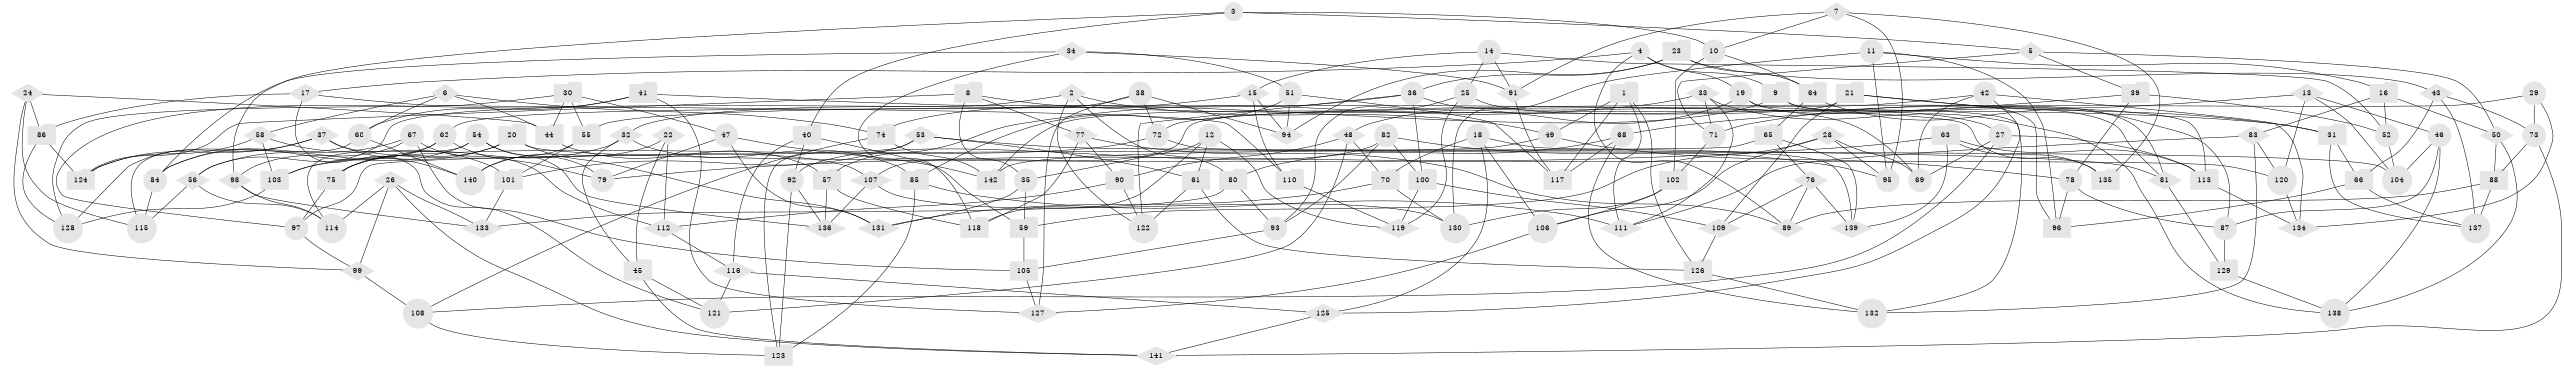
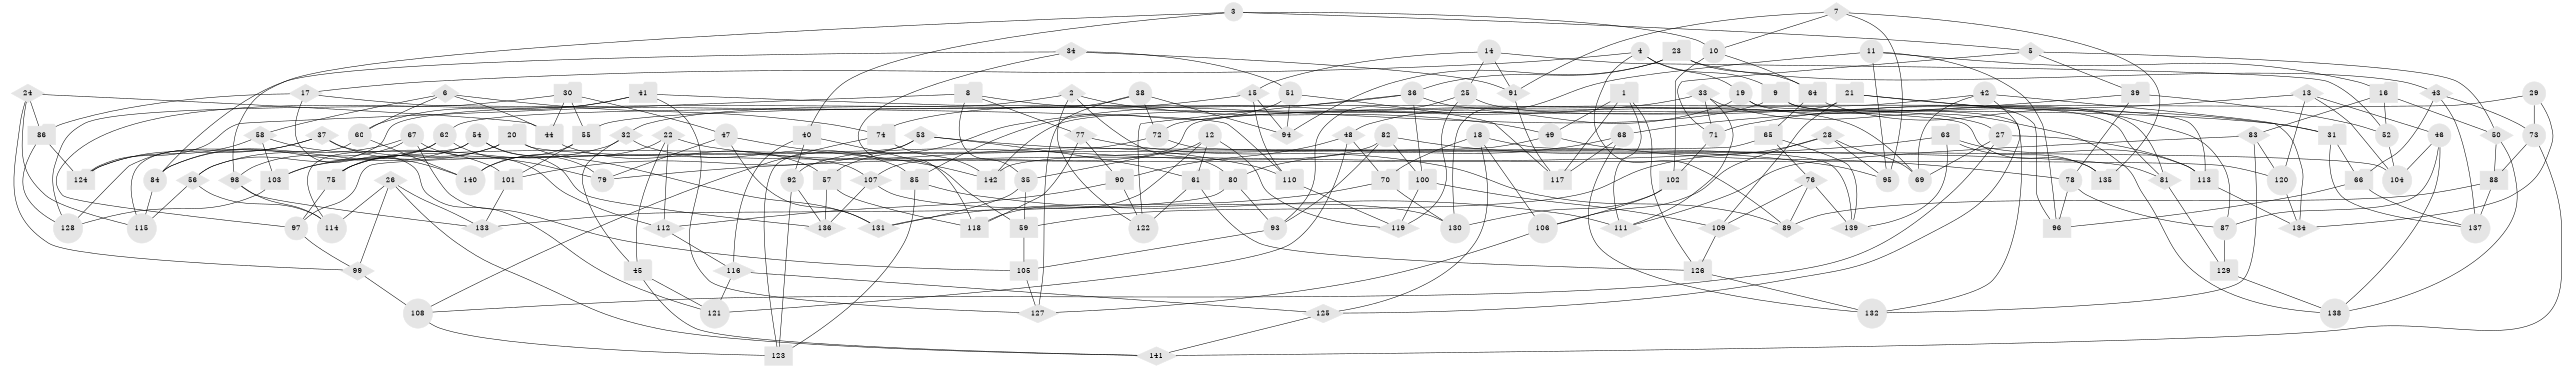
edge "22" -- "110": added
